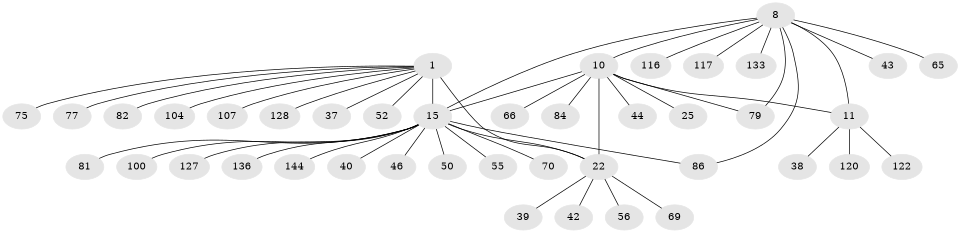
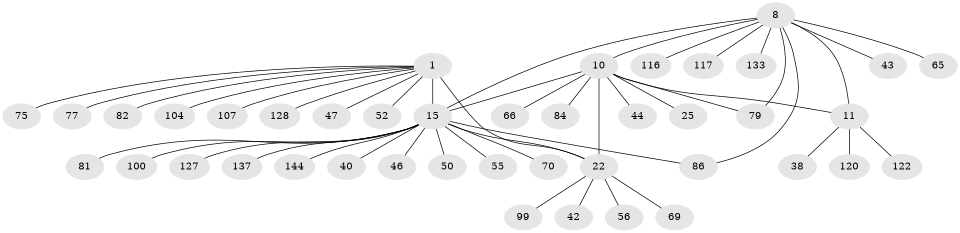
node "37": label "37" -> "47"
node "136": label "136" -> "137"
node "39": label "39" -> "99"
